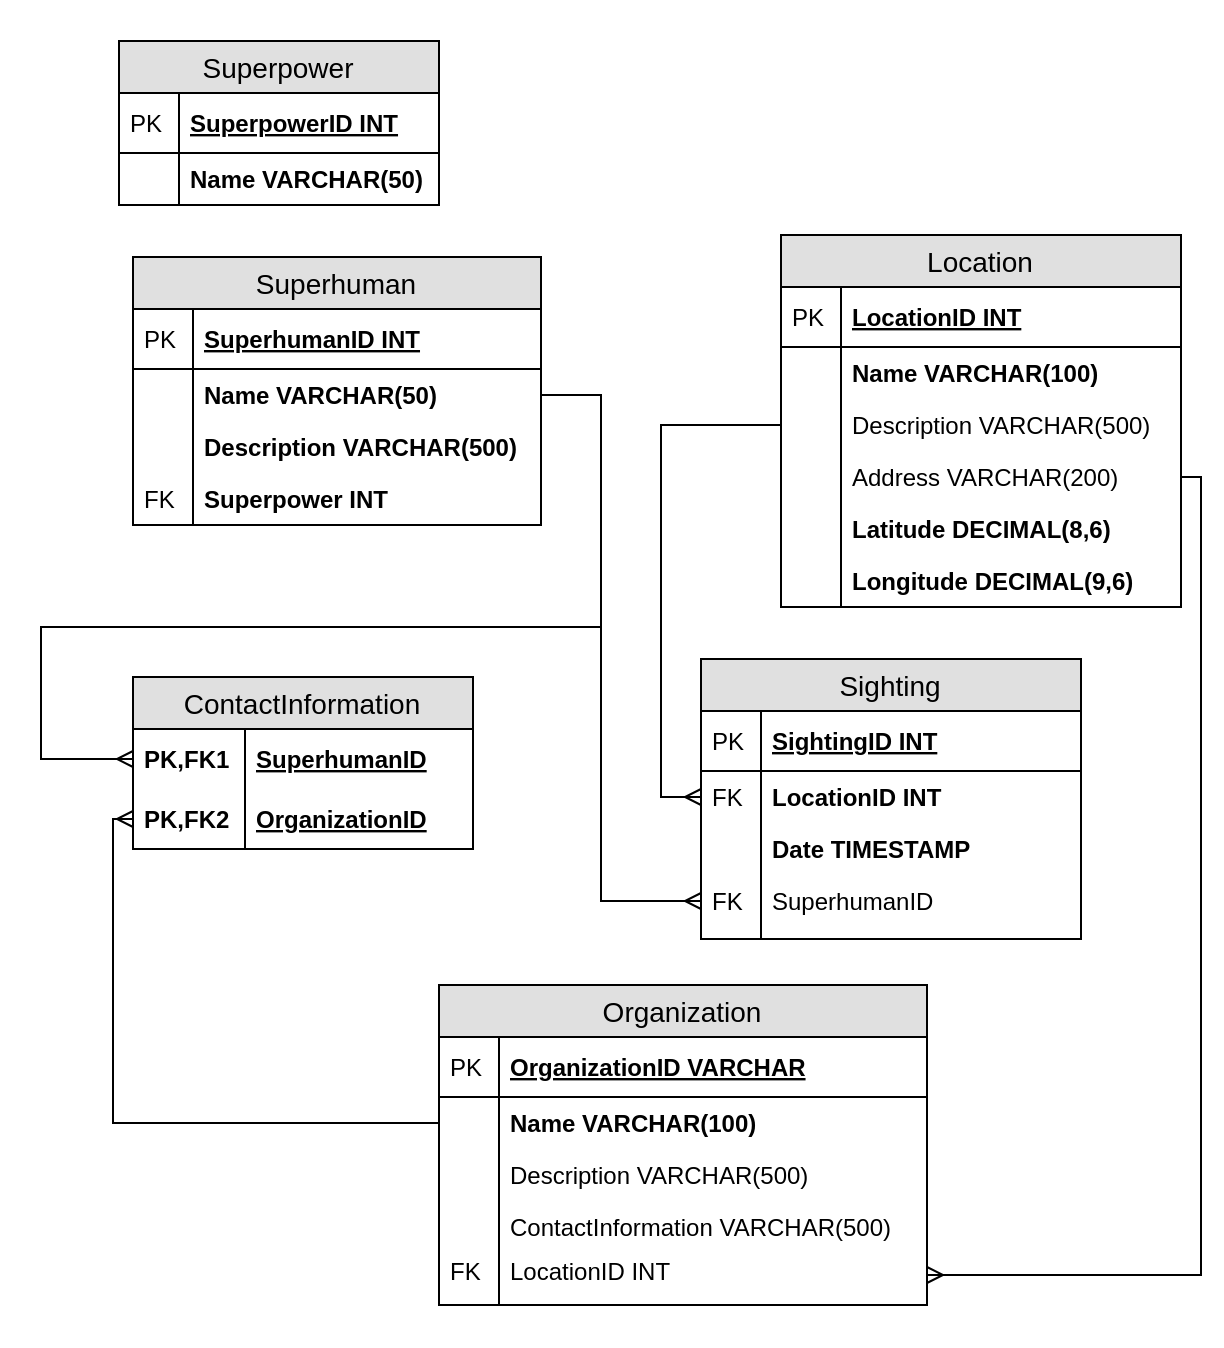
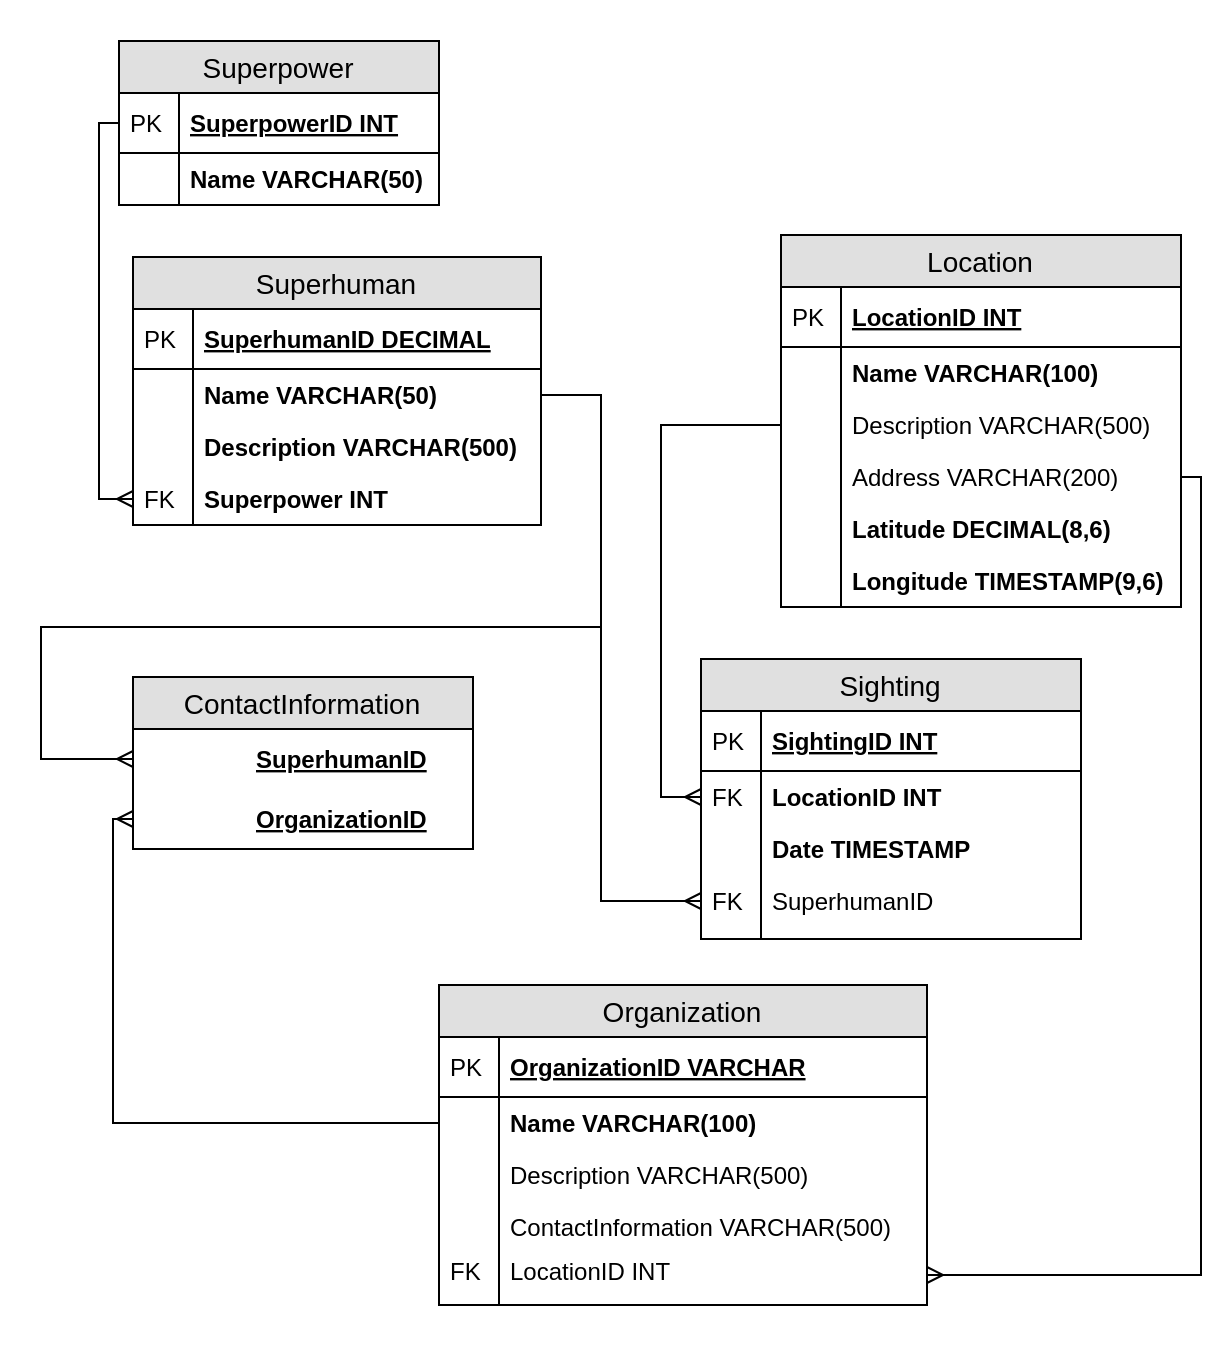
edge "SuperpowerID INT" -> "Superpower INT": added
node "SuperhumanID INT": label "SuperhumanID INT" -> "SuperhumanID DECIMAL"
node "Longitude DECIMAL(9,6)": label "Longitude DECIMAL(9,6)" -> "Longitude TIMESTAMP(9,6)"
node "PK,FK1": removed
node "PK,FK2": removed
